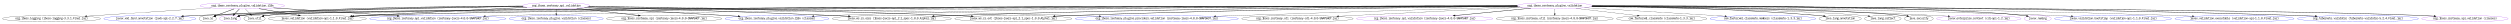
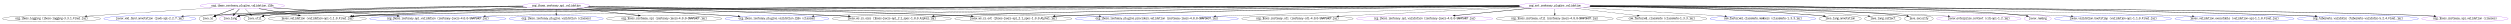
node "org.jboss.resteasy.plugins.validation": label "org.jboss.resteasy.plugins.validation" -> "org.ext.resteasy.plugins.validation"
edge "org.jboss.resteasy.api.validation" -> "javax.xml.bind.annotation (jaxb-api-2.2.7.jar)": style bold -> solid
